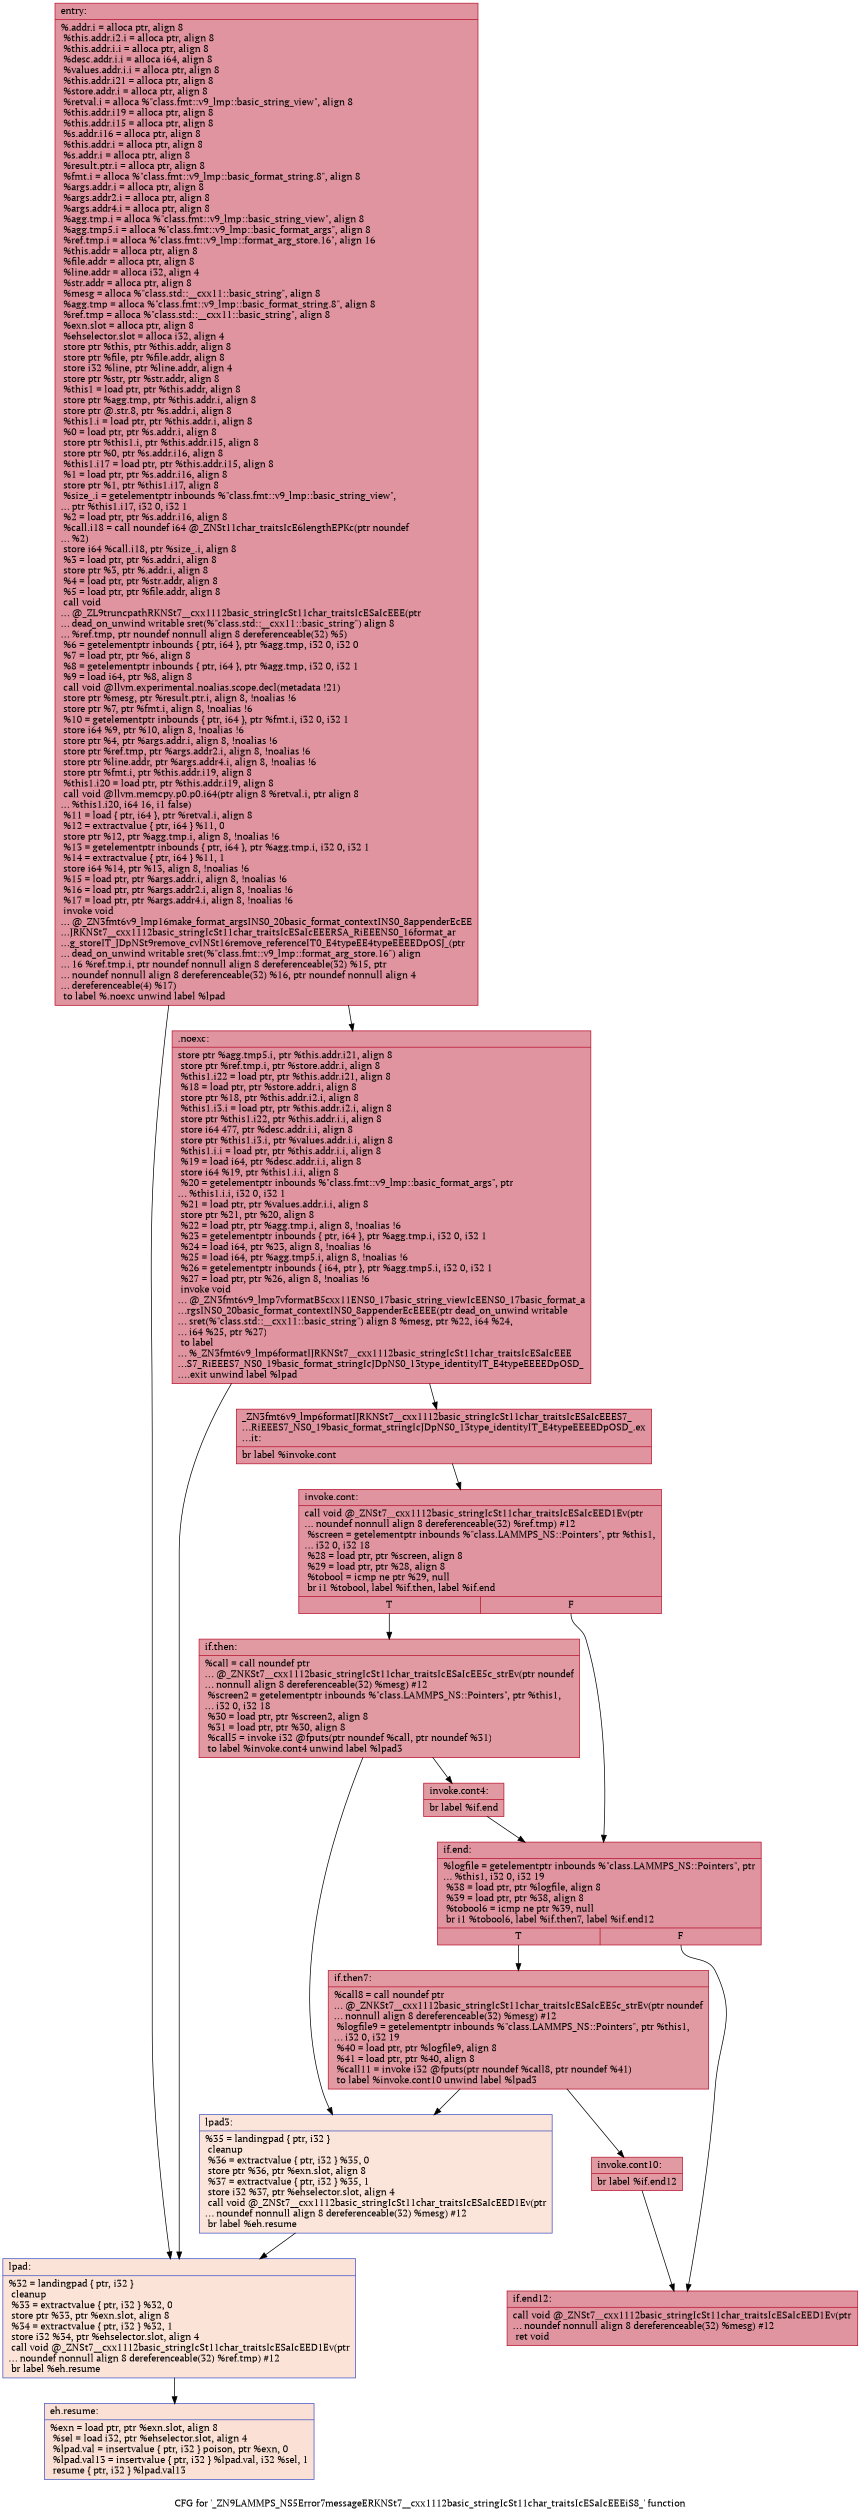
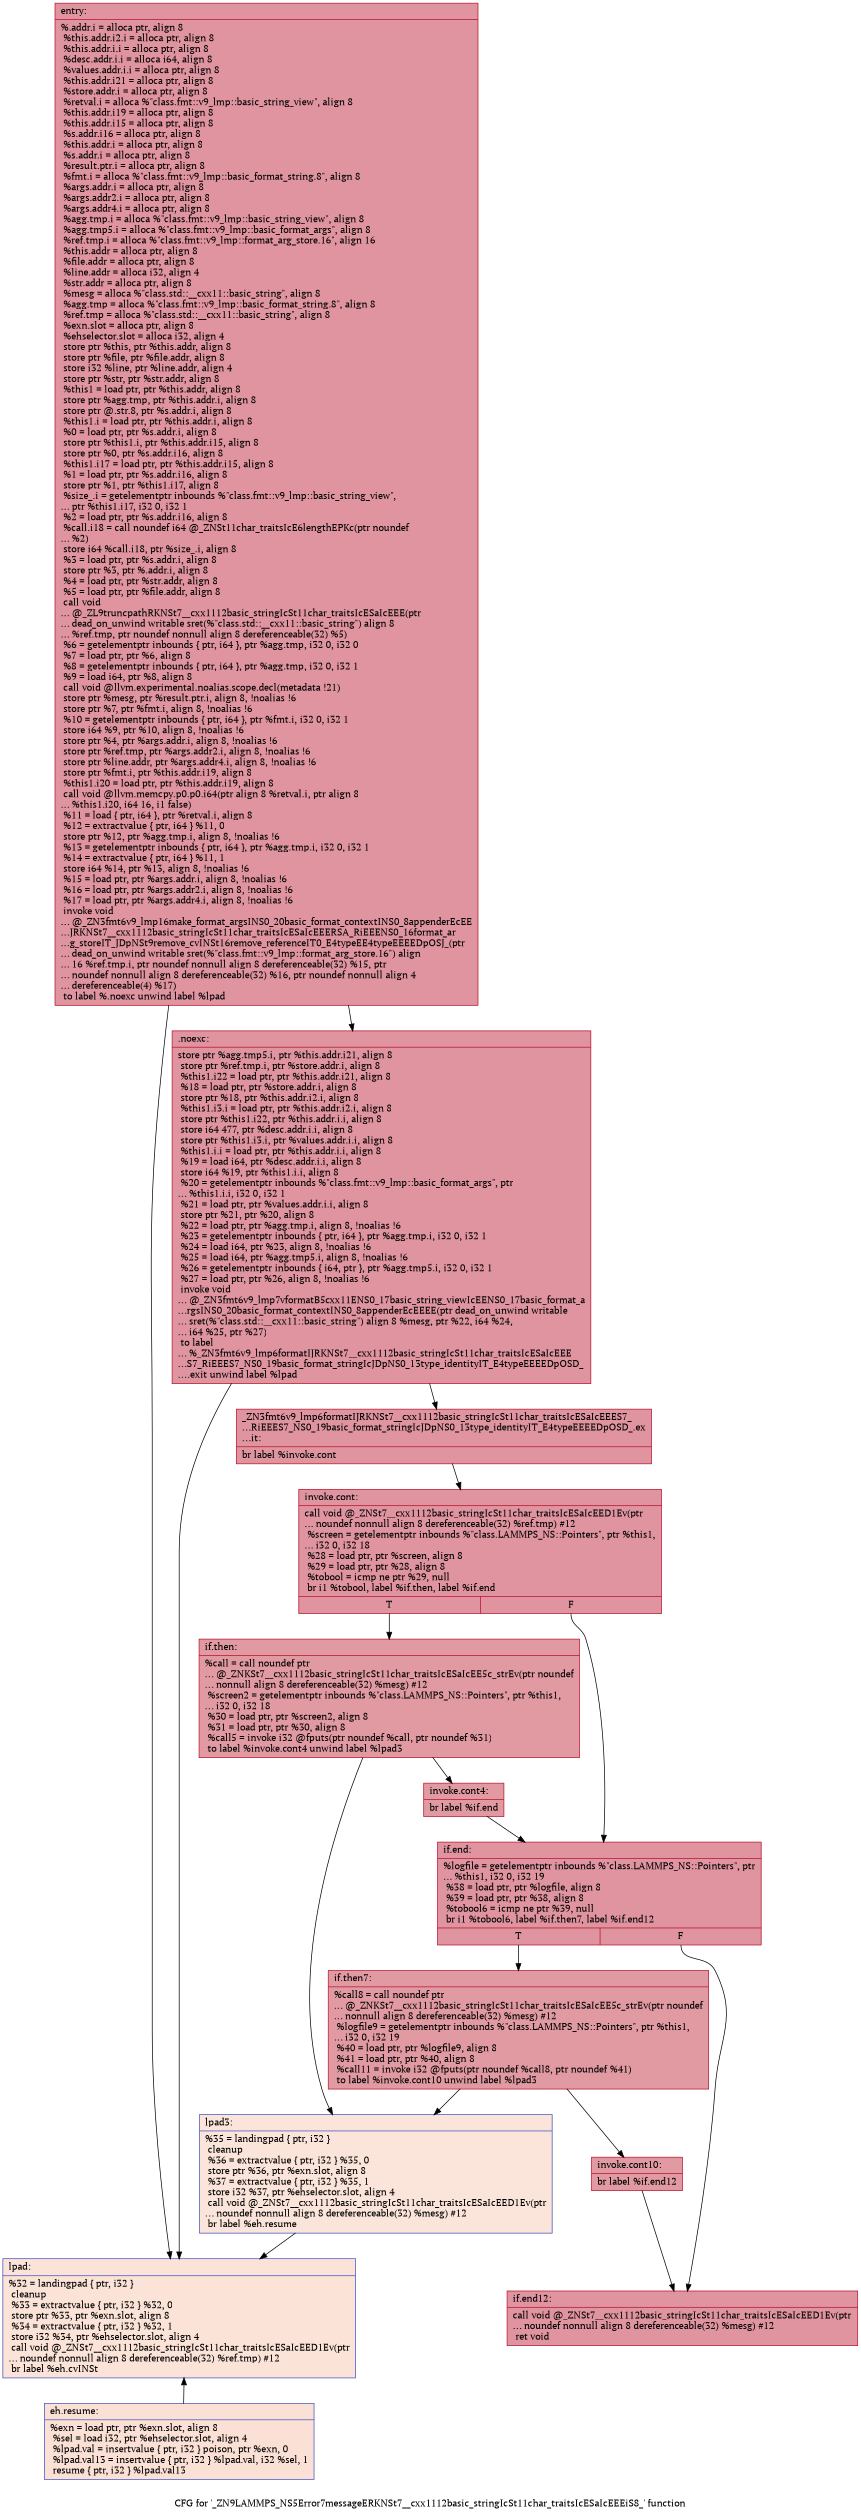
node "lpad:": text "br label %eh.resume" -> "br label %eh.cvINSt"
edge "lpad:" -> "eh.resume:": reversed
